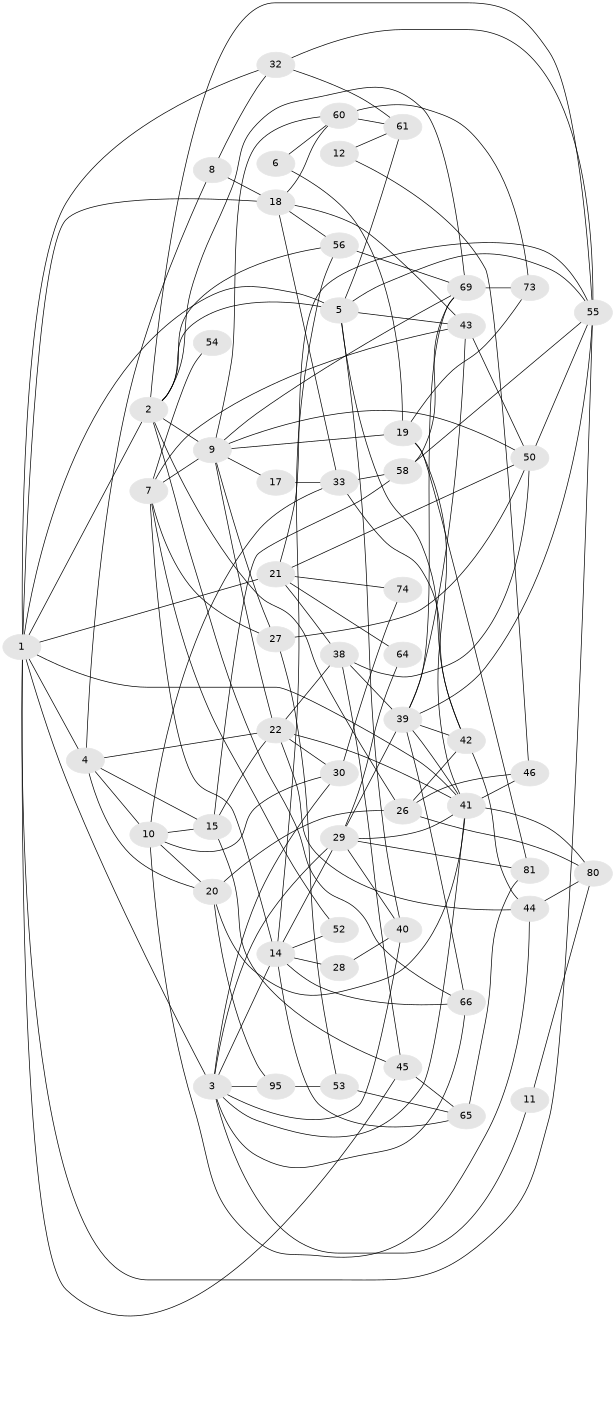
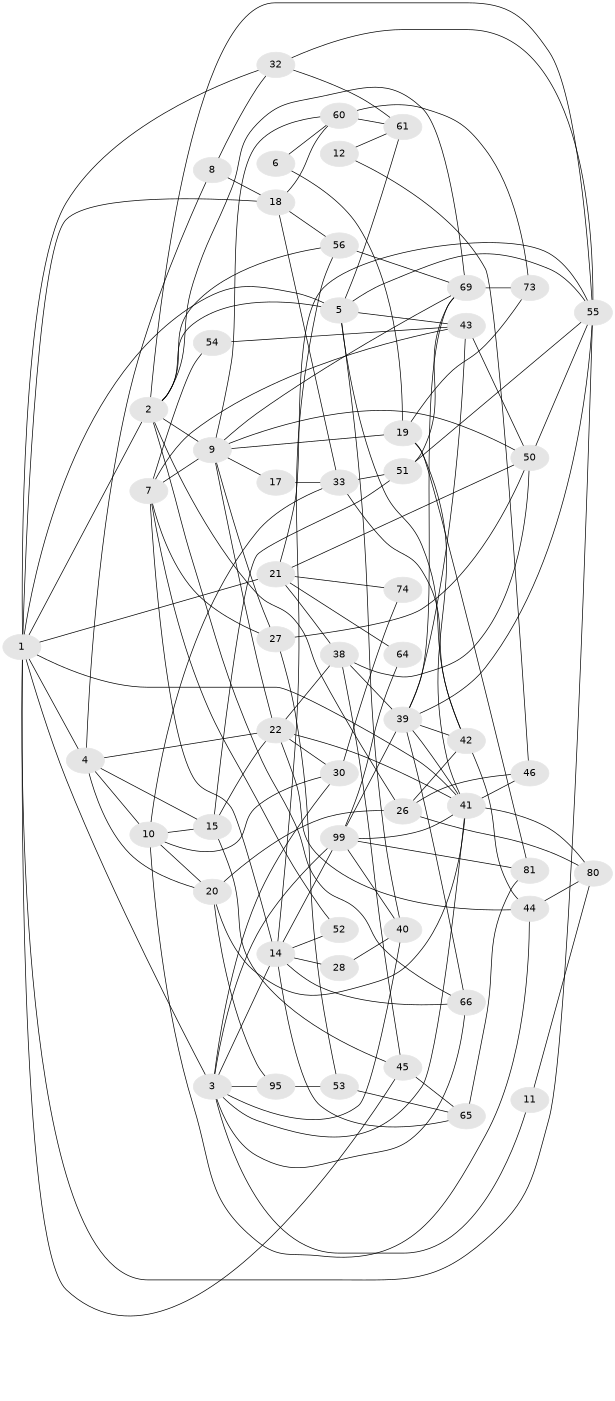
edge "18" -- "43": now "54" -- "43"
node "58": label "58" -> "51"
node "29": label "29" -> "99"
